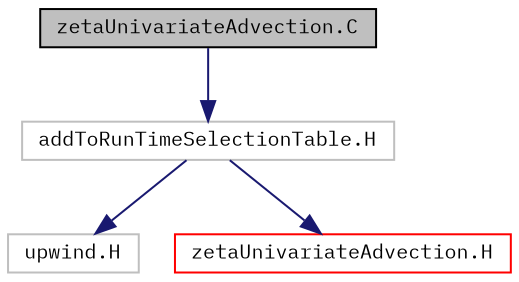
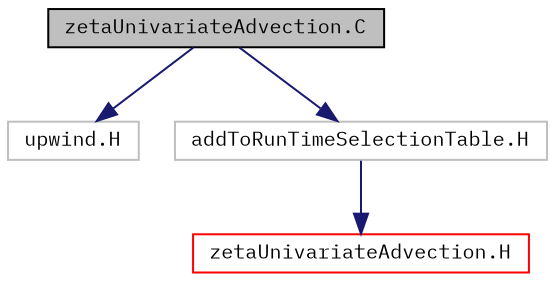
edge "addToRunTimeSelectionTable.H" -> "upwind.H": now "zetaUnivariateAdvection.C" -> "upwind.H"
